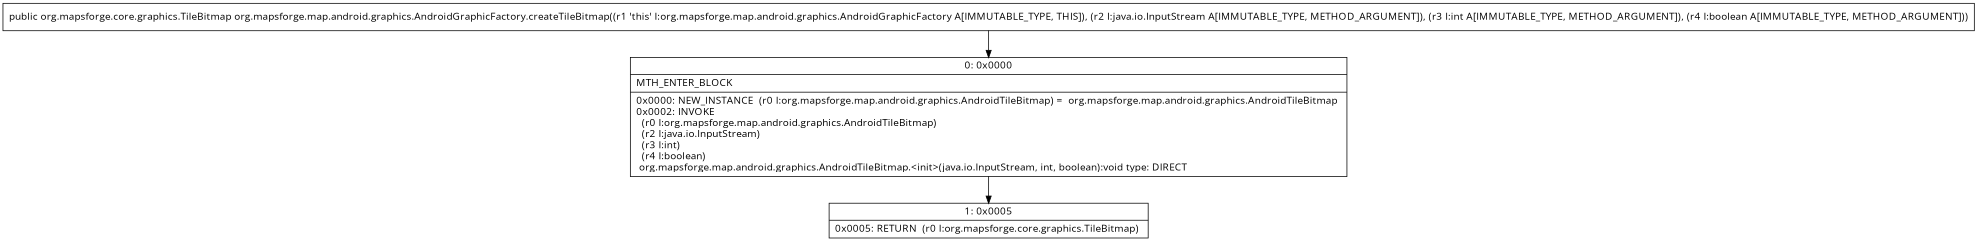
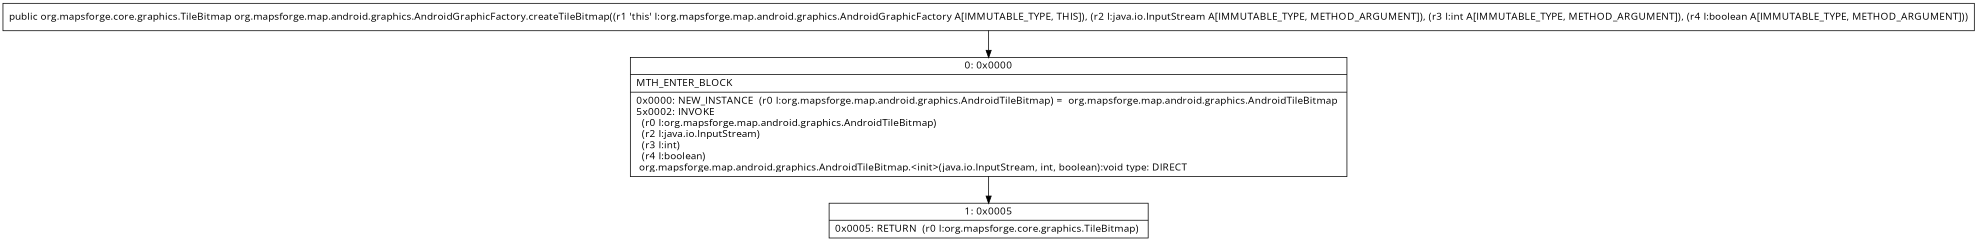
node "0: 0x0000": text "0x0002: INVOKE" -> "5x0002: INVOKE"
